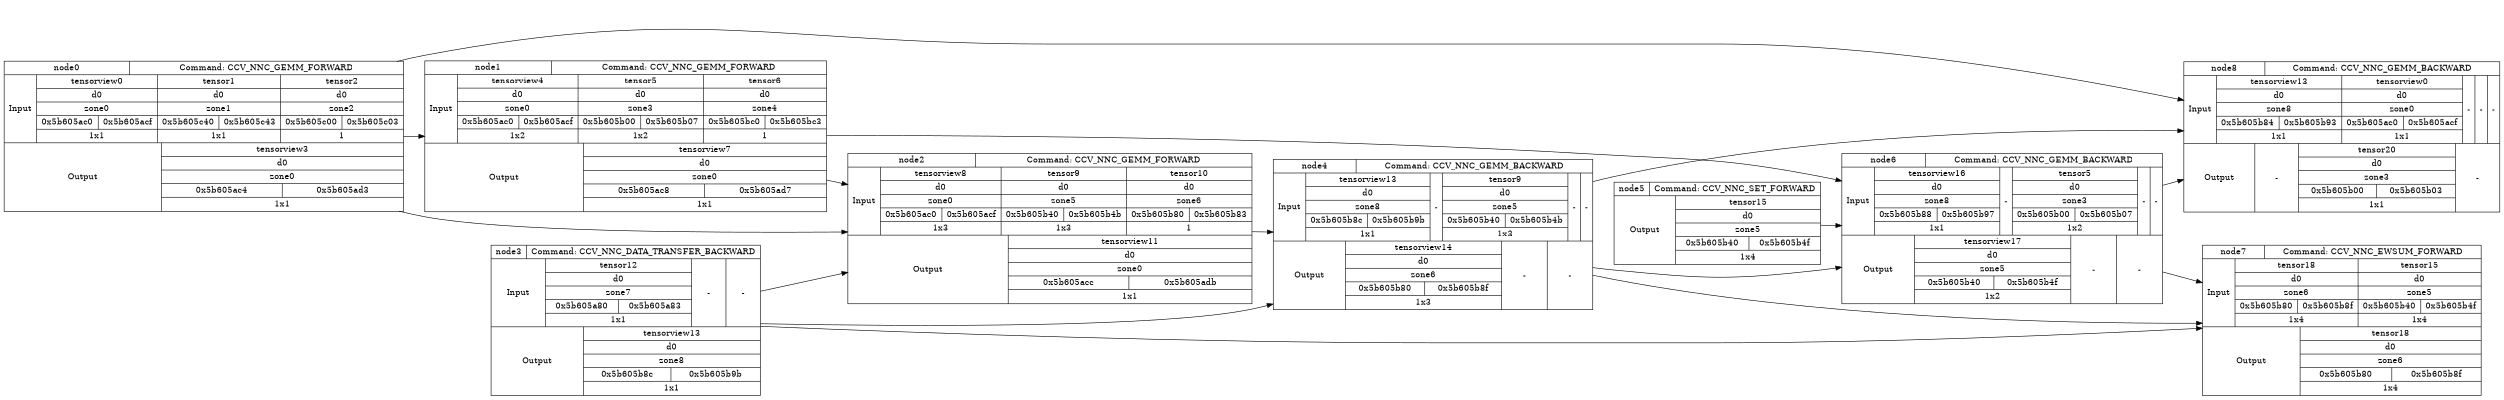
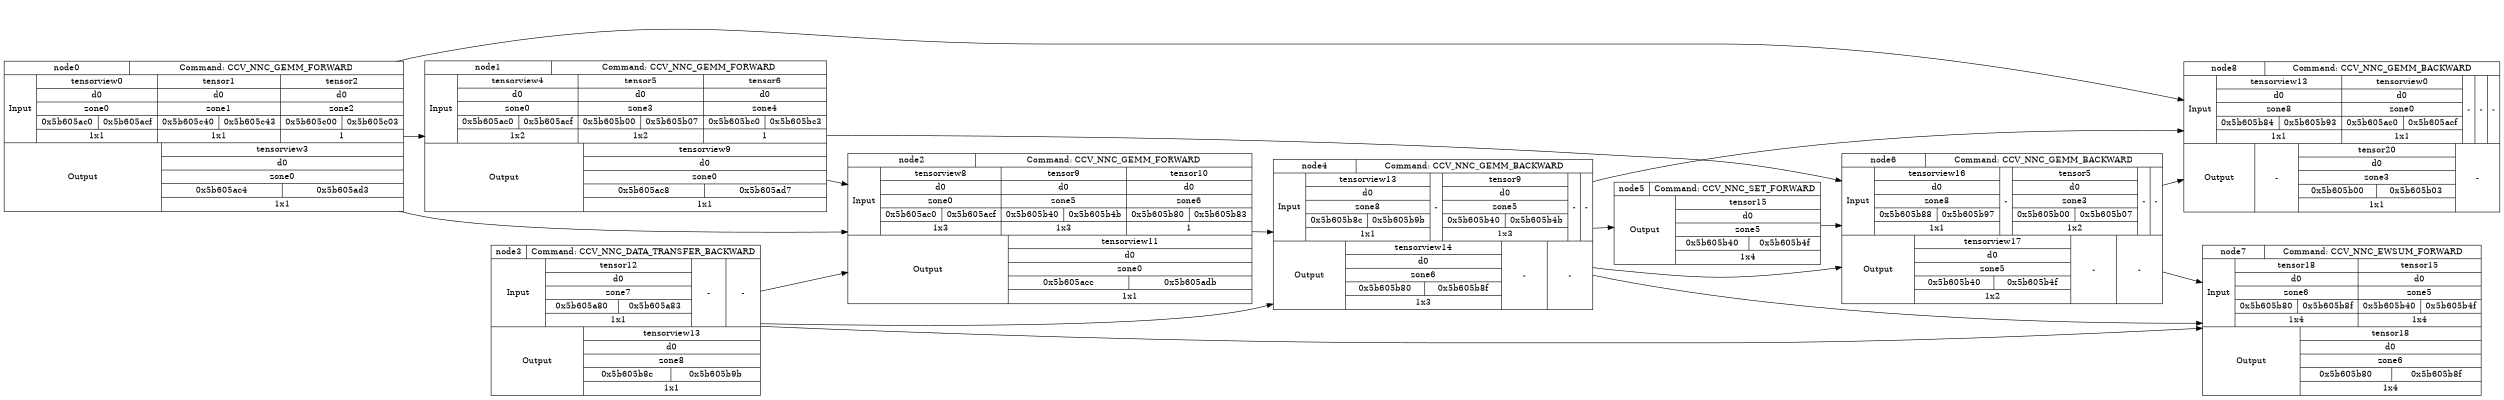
node "node1": text "tensorview7" -> "tensorview9"
edge "node4" -> "node5": added
